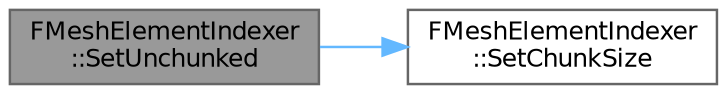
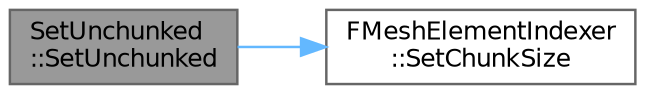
node "FMeshElementIndexer ::SetUnchunked": label "FMeshElementIndexer ::SetUnchunked" -> "SetUnchunked ::SetUnchunked"
